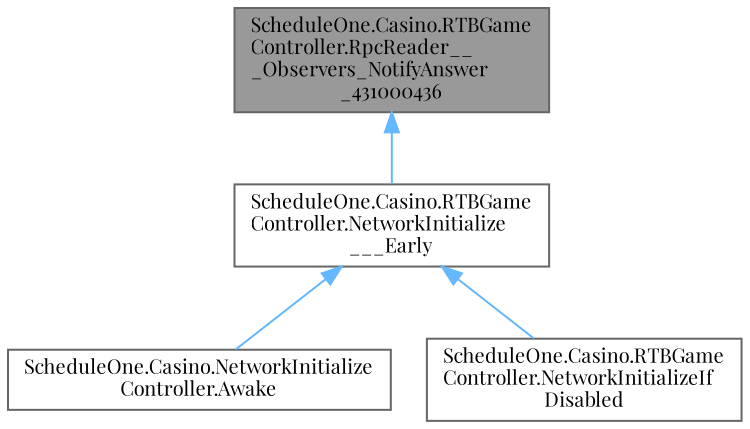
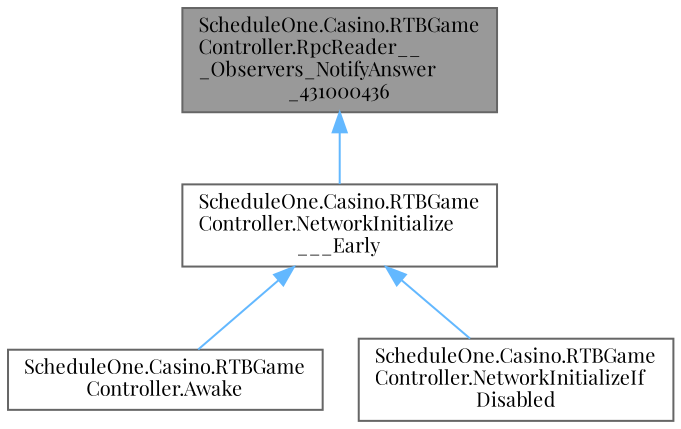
node "ScheduleOne.Casino.NetworkInitialize Controller.Awake": label "ScheduleOne.Casino.NetworkInitialize Controller.Awake" -> "ScheduleOne.Casino.RTBGame Controller.Awake"
